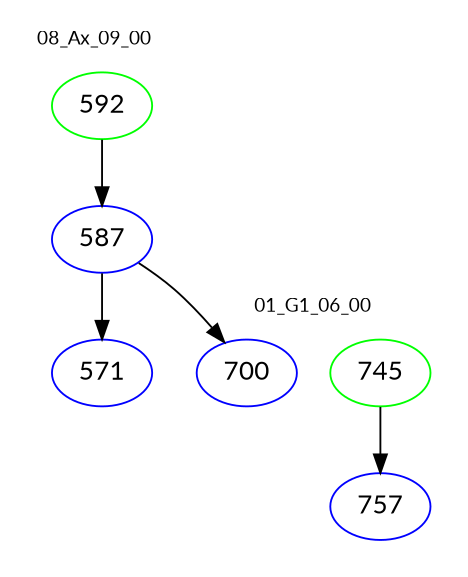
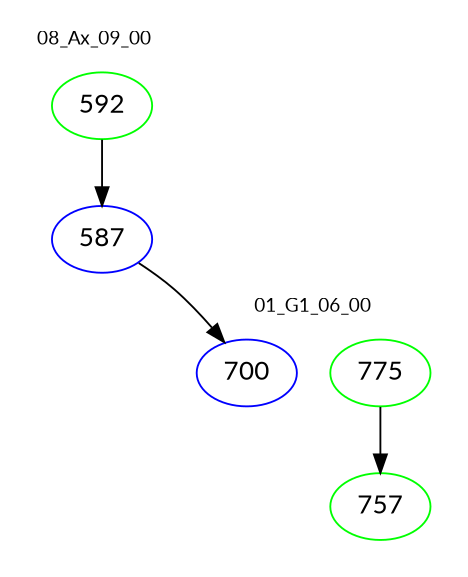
node "571": removed
node "745": label "745" -> "775"
node "757": color blue -> green
